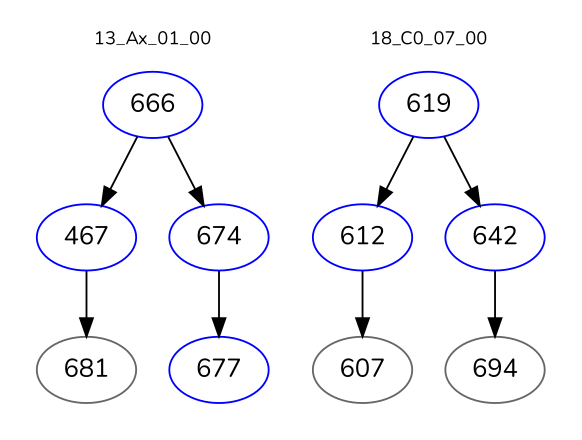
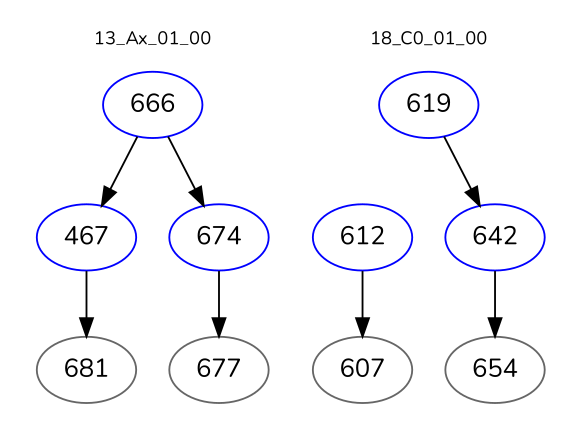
cluster "18_C0_07_00": label "18_C0_07_00" -> "18_C0_01_00"
edge "619" -> "612": removed
node "677": color blue -> gray40
node "694": label "694" -> "654"
